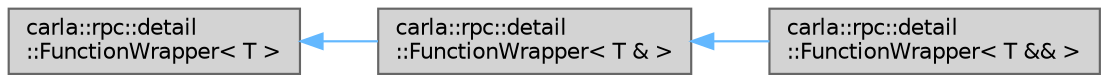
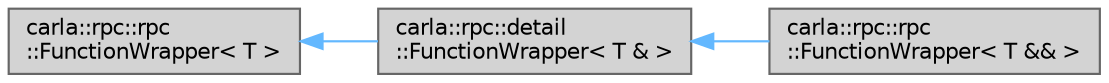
node "carla::rpc::detail ::FunctionWrapper< T >": label "carla::rpc::detail ::FunctionWrapper< T >" -> "carla::rpc::rpc ::FunctionWrapper< T >"
node "carla::rpc::detail ::FunctionWrapper< T && >": label "carla::rpc::detail ::FunctionWrapper< T && >" -> "carla::rpc::rpc ::FunctionWrapper< T && >"
